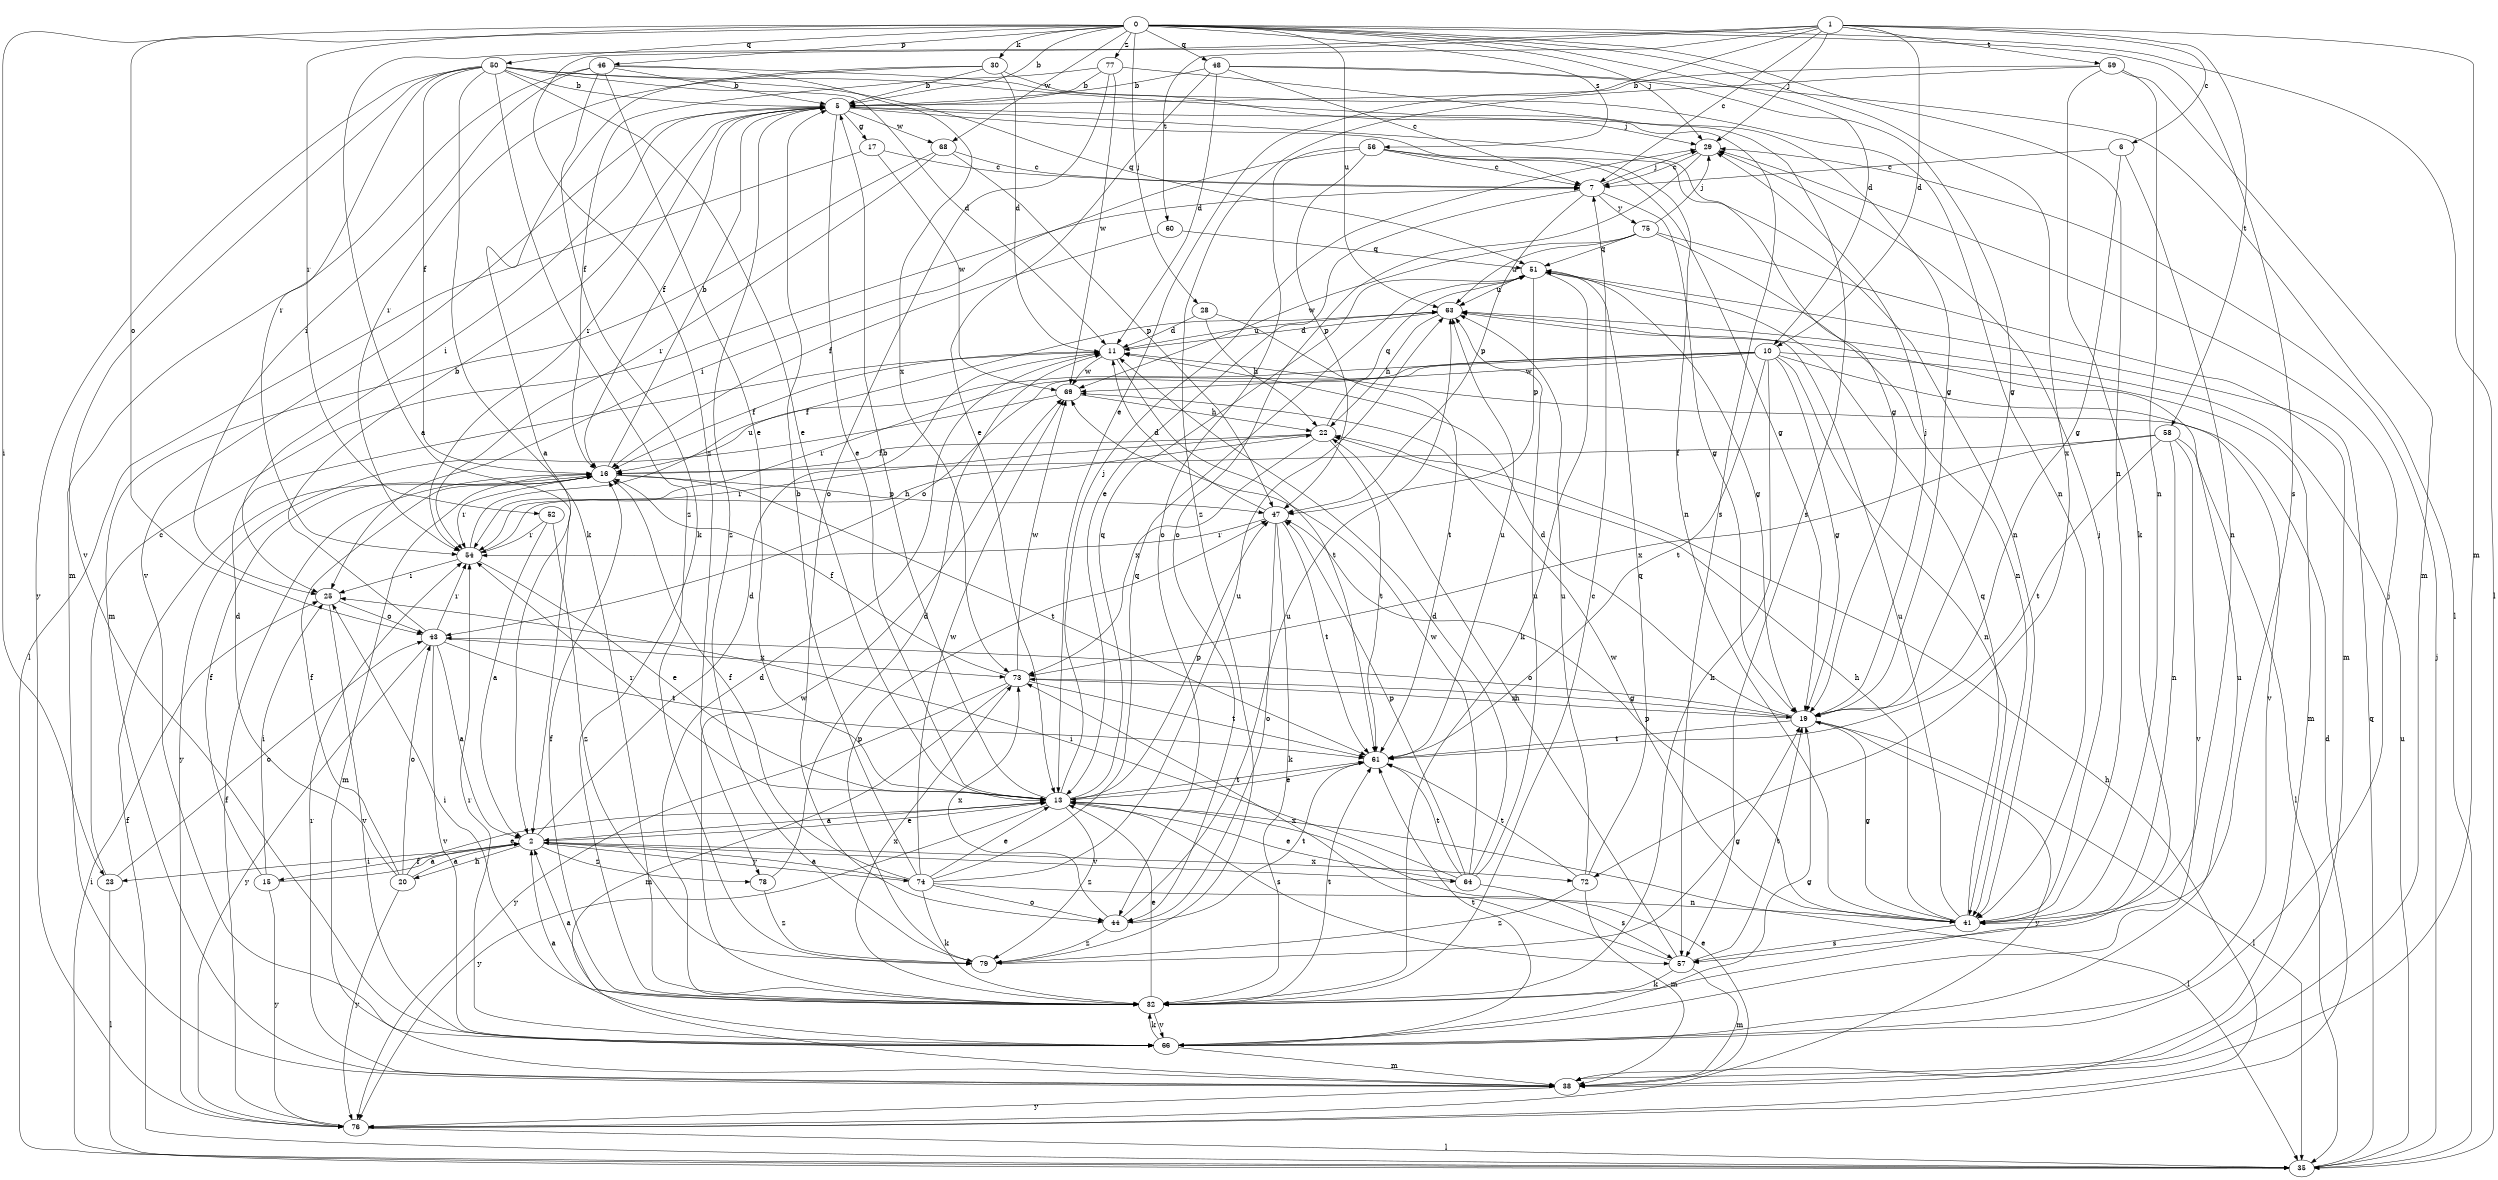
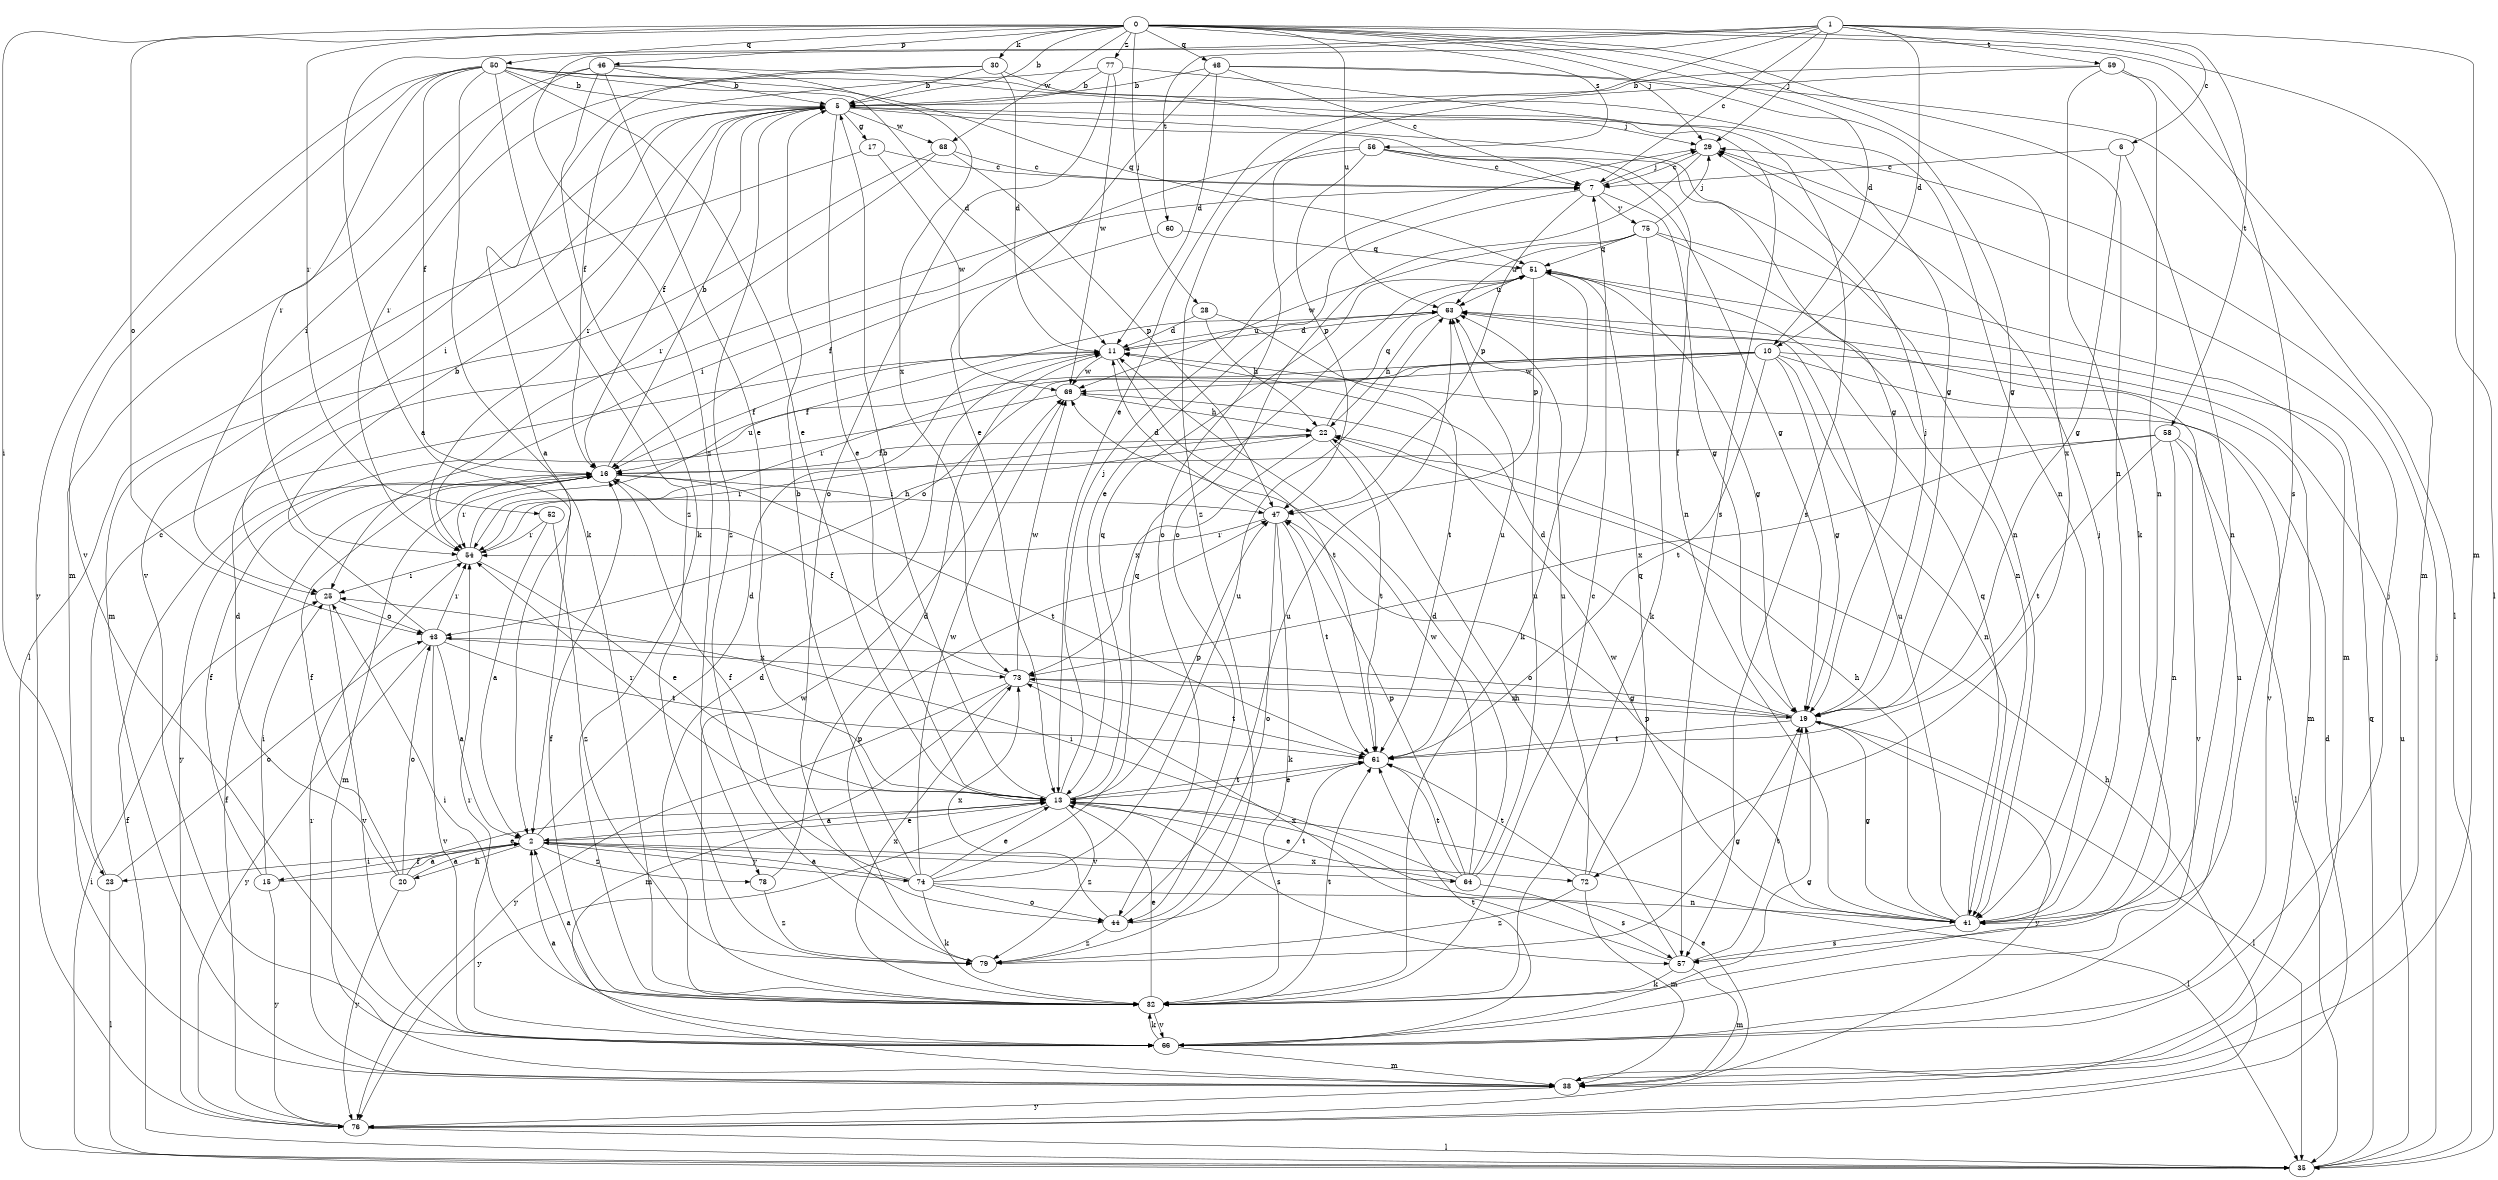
edge "16" -> "47": label "p" -> "i"
edge "10" -> "32": now "75" -> "32"
